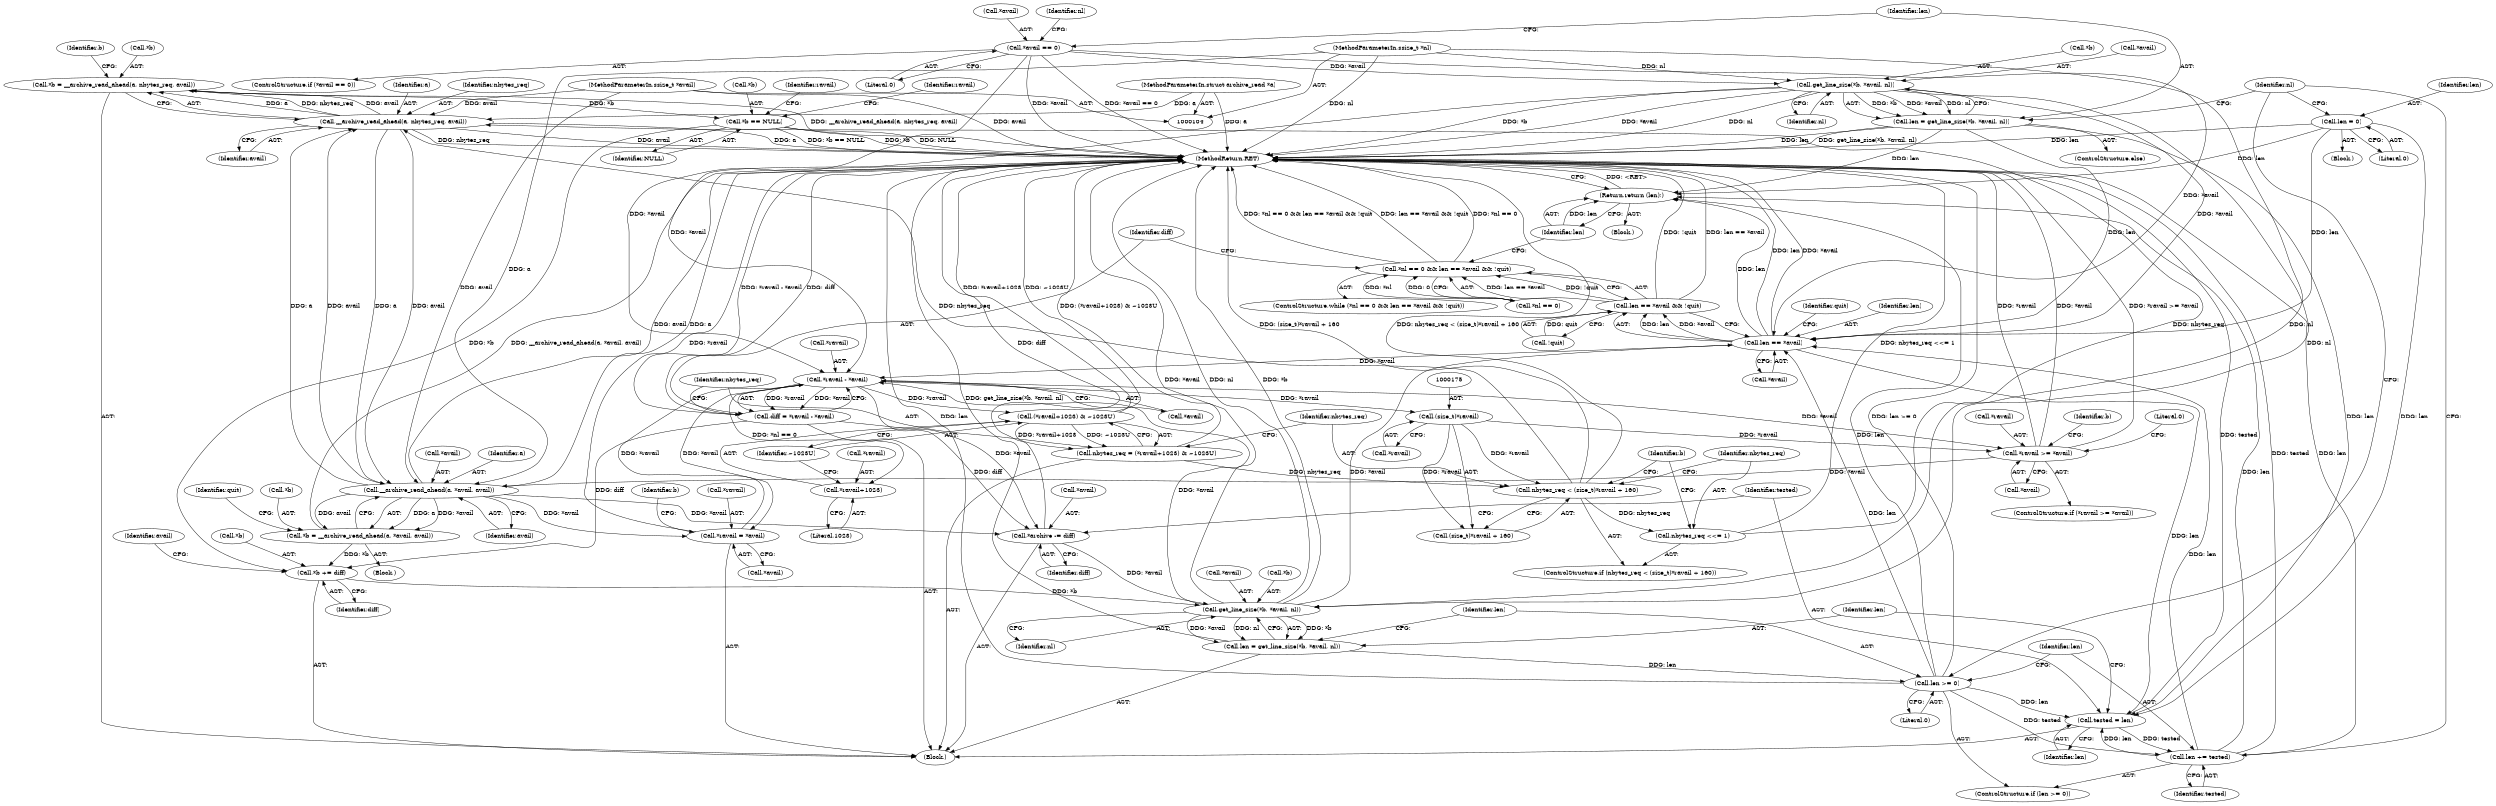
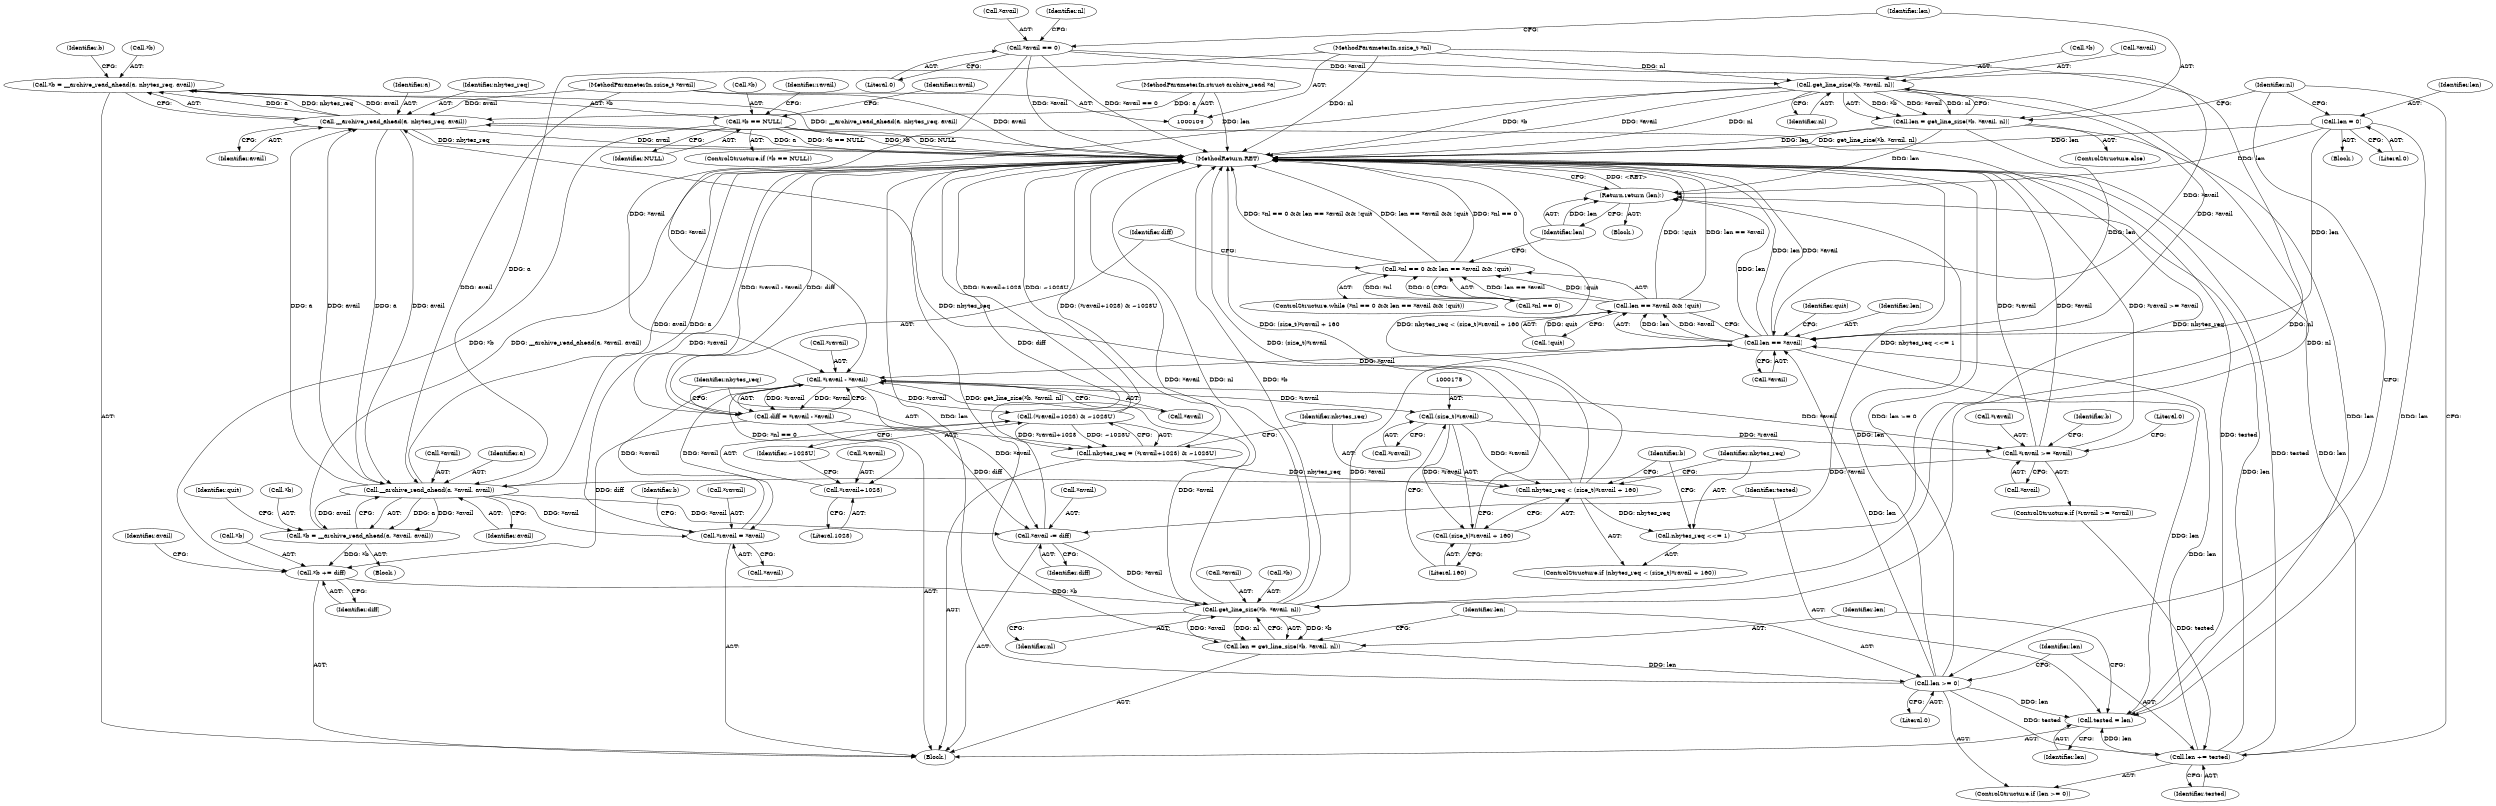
node "(ControlStructure,if (*avail == 0))": removed
edge "(Call,*b = __archive_read_ahead(a, nbytes_req, avail))" -> "(Call,*b == NULL)": label "DDG: *b" -> "AST: *b"
edge "(MethodParameterIn,struct archive_read *a)" -> "(MethodReturn,RET)": label "DDG: a" -> "DDG: len"
edge "(Call,*b == NULL)" -> "(Identifier,NULL)": label "AST: " -> "CFG: "
node "(ControlStructure,if (*b == NULL))": added
edge "(Call,*nl == 0 && len == *avail && !quit)" -> "(Call,len == *avail && !quit)": removed, label "CFG:"
edge "(Call,(size_t)*ravail + 160)" -> "(MethodReturn,RET)": added, label "DDG: (size_t)*ravail"
node "(Call,*archive -= diff)": label "(Call,*archive -= diff)" -> "(Call,*avail -= diff)"
node "(Literal,160)": added
edge "(Call,tested = len)" -> "(Call,len += tested)": now "(ControlStructure,if (*ravail >= *avail))" -> "(Call,len += tested)"
